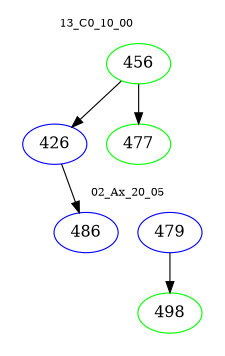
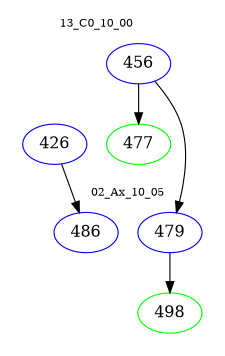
node "456": color green -> blue
edge "456" -> "426": now "456" -> "479"
cluster "02_Ax_20_05": label "02_Ax_20_05" -> "02_Ax_10_05"
